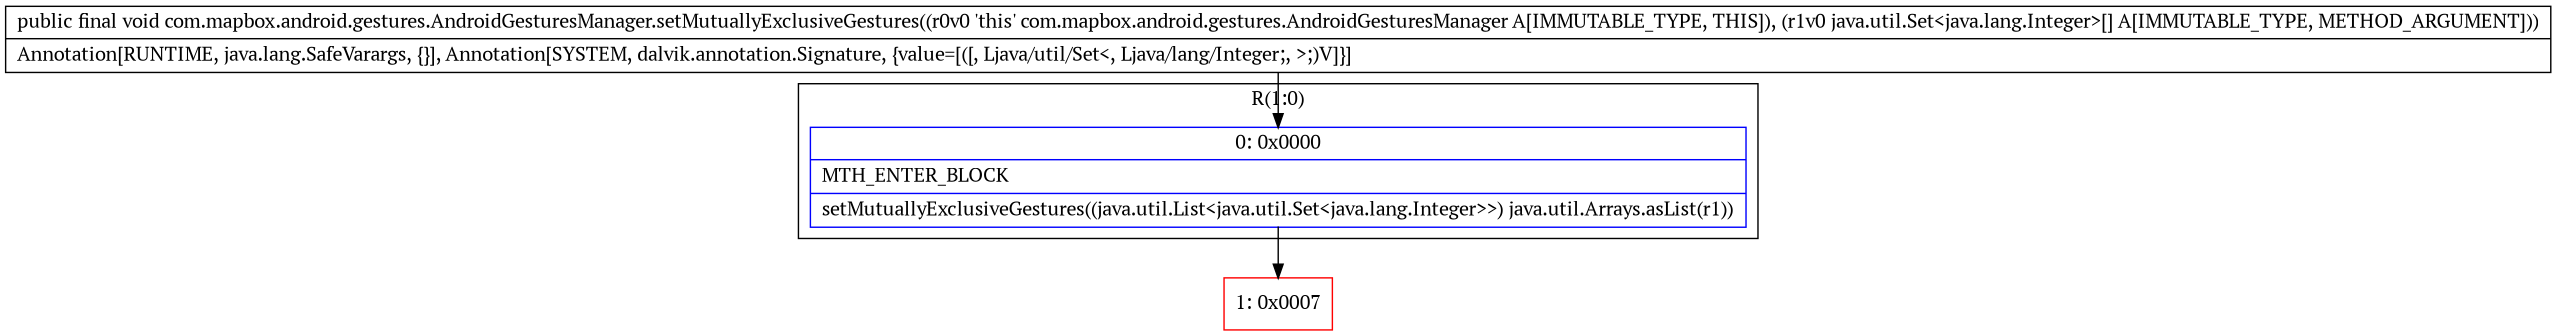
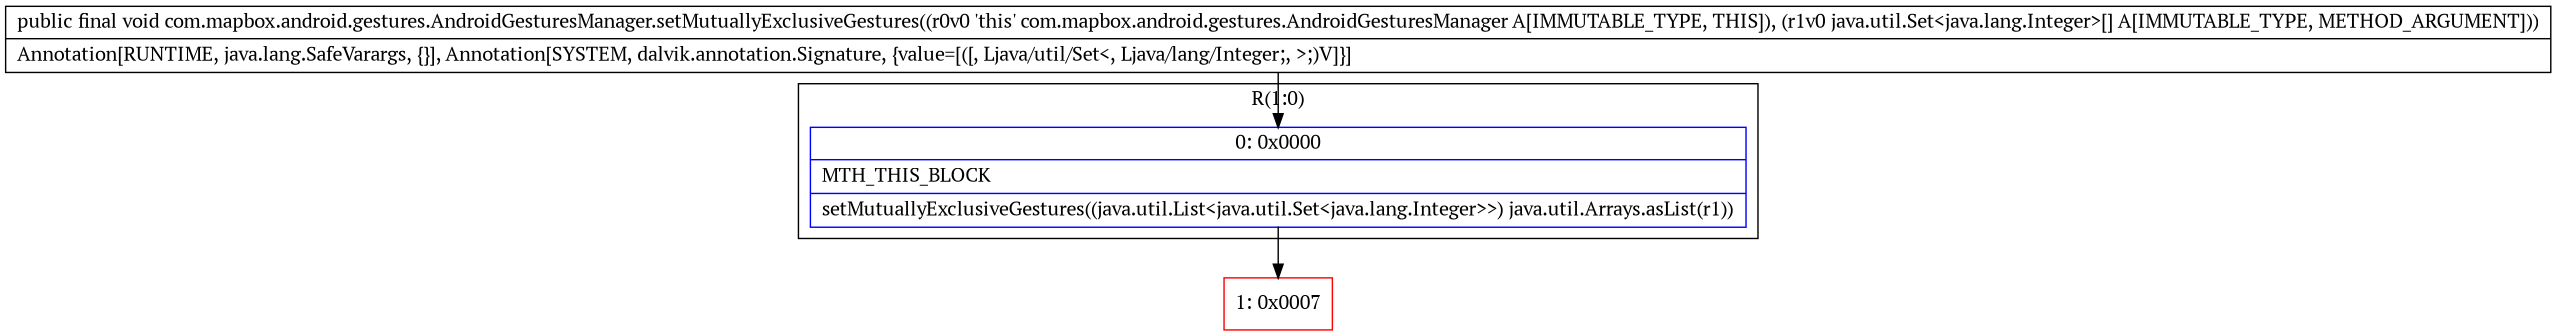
node "0: 0x0000": text "MTH_ENTER_BLOCK" -> "MTH_THIS_BLOCK"
